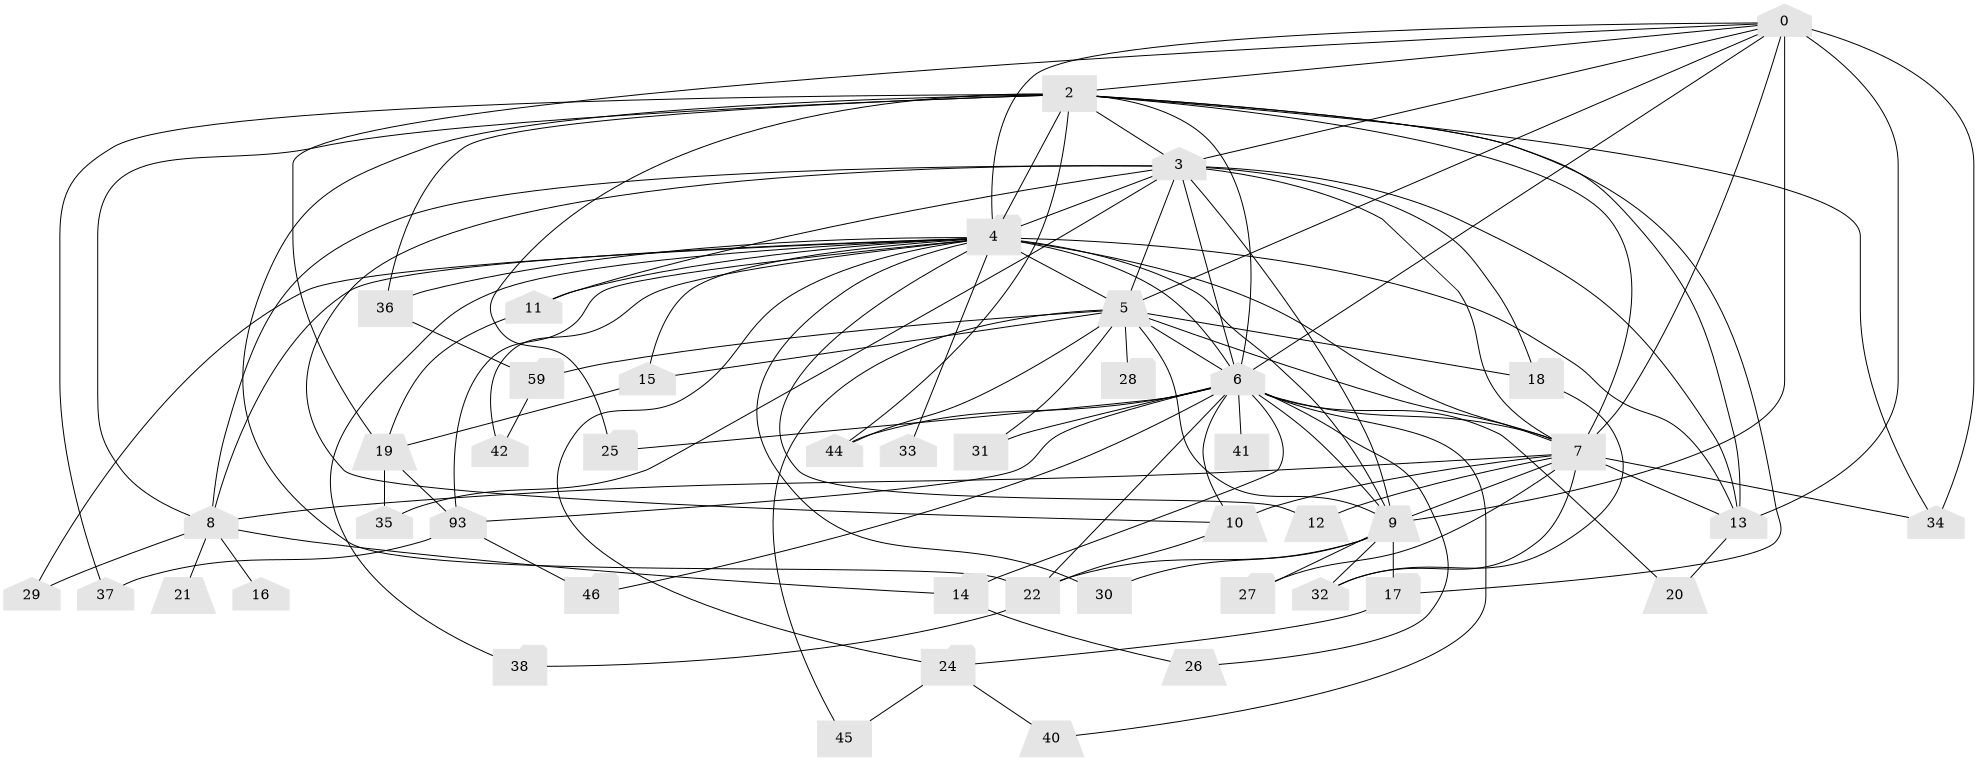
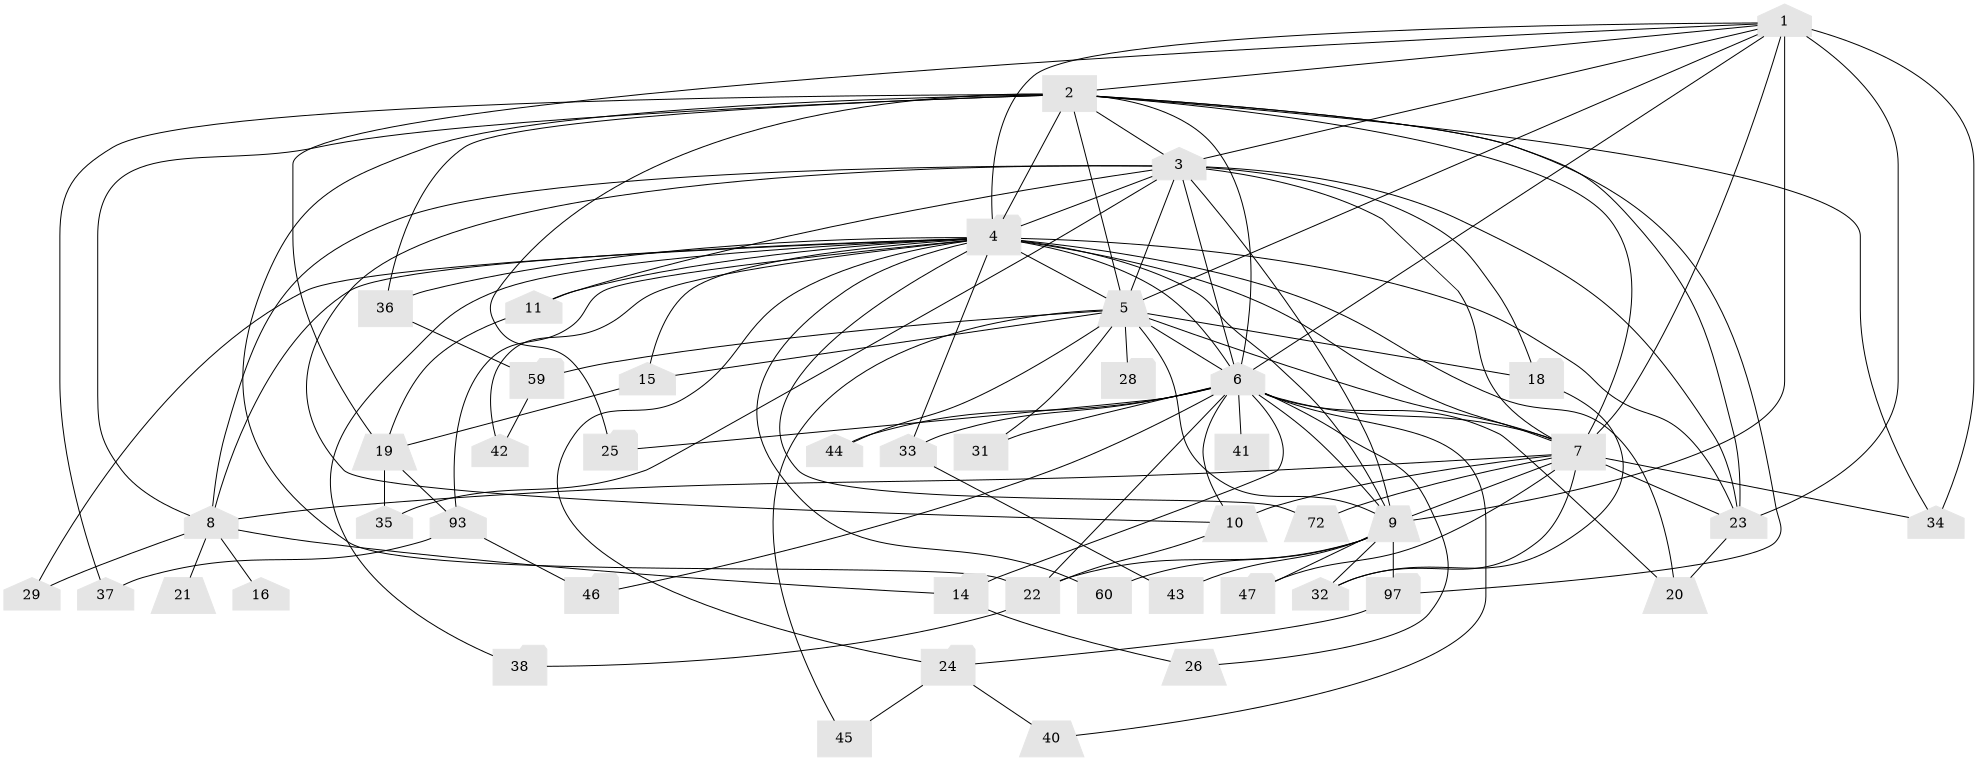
node "0": label "0" -> "1"
edge "2" -- "44": now "2" -- "5"
edge "4" -- "20": added
edge "6" -- "93": now "6" -- "33"
node "12": label "12" -> "72"
node "13": label "13" -> "23"
node "30": label "30" -> "60"
node "43": added
node "27": label "27" -> "47"
node "17": label "17" -> "97"
